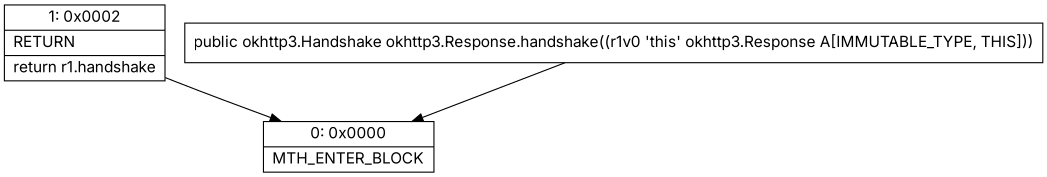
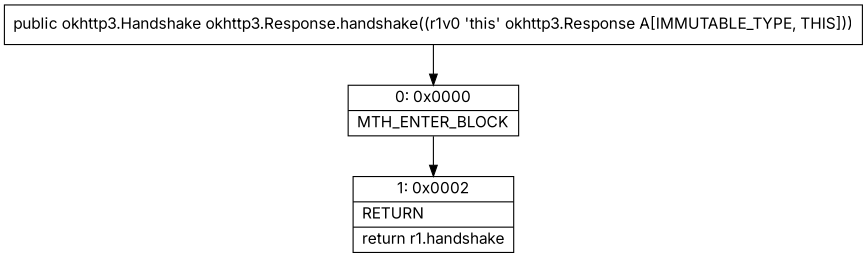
edge "1: 0x0002" -> "0: 0x0000": reversed
